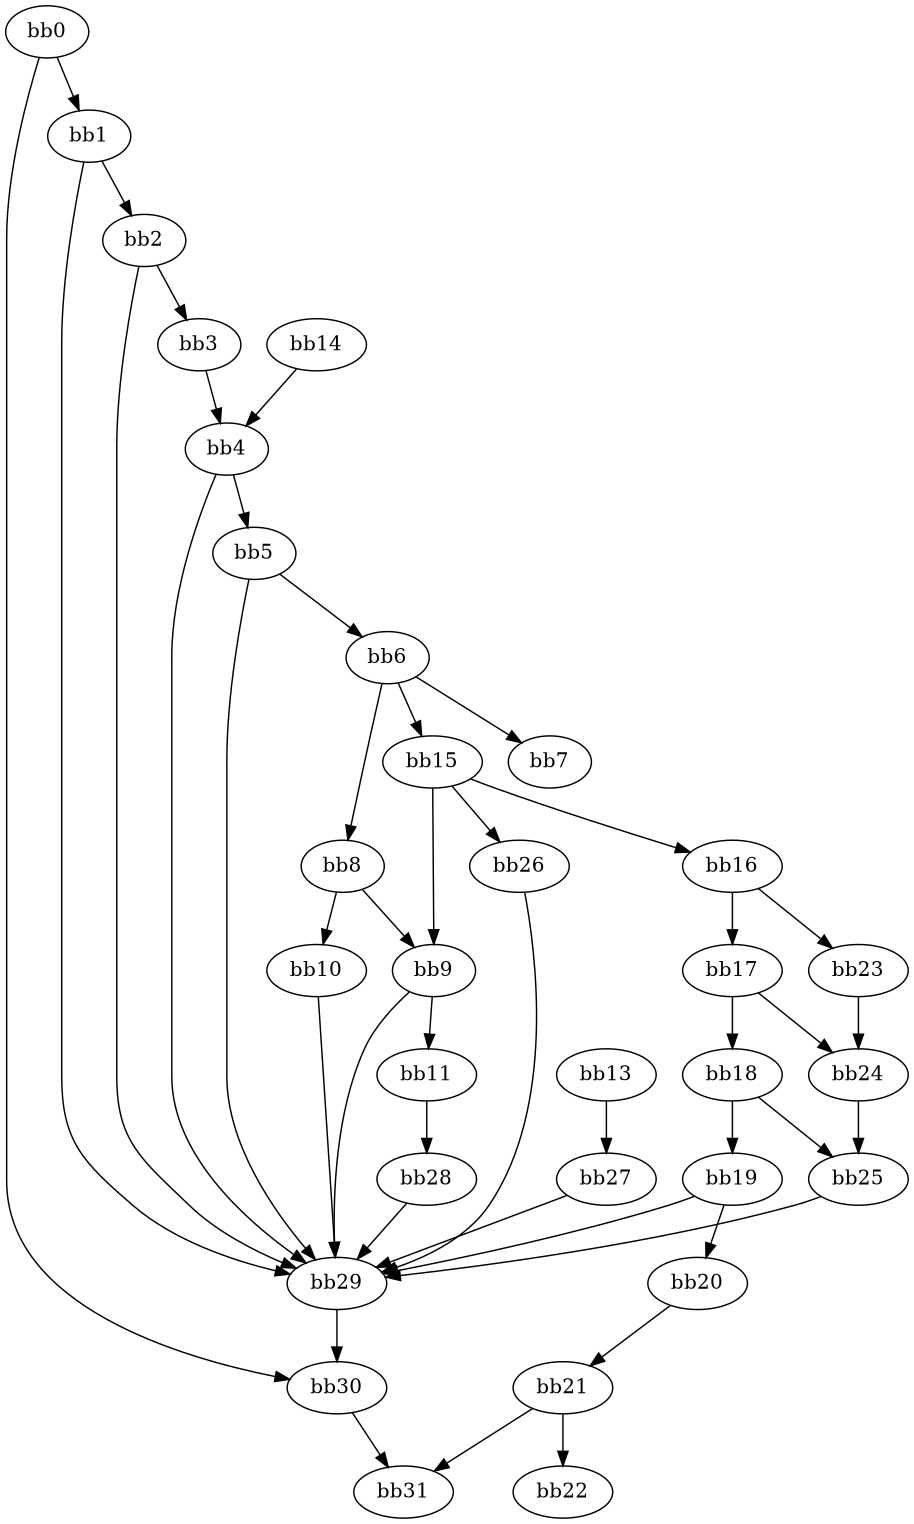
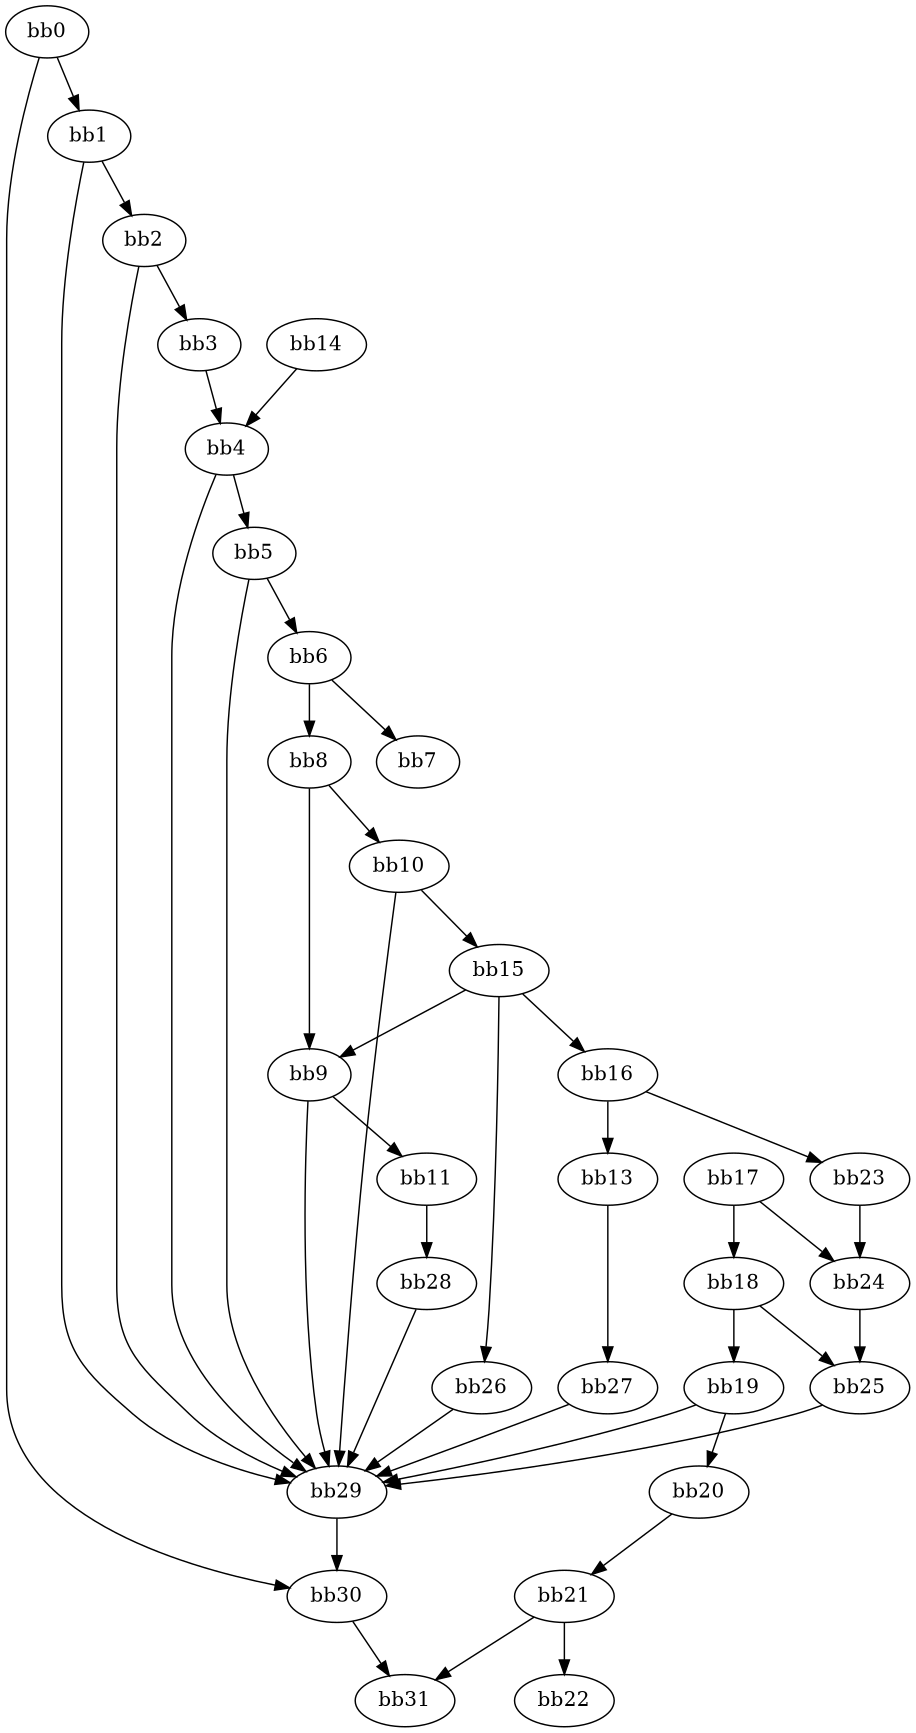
edge "bb6" -> "bb15": now "bb10" -> "bb15"
edge "bb16" -> "bb17": now "bb16" -> "bb13"
